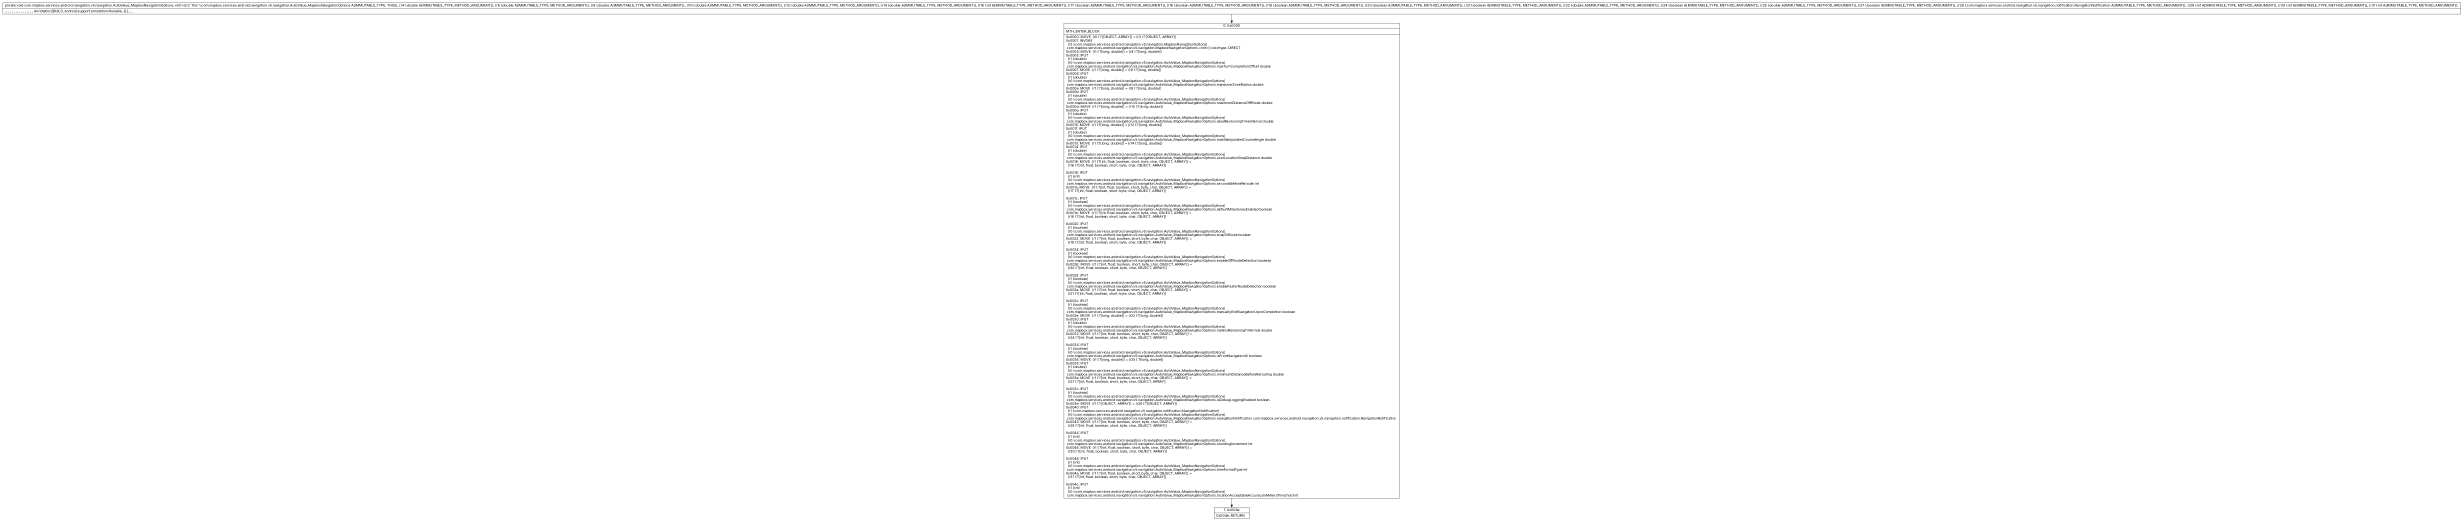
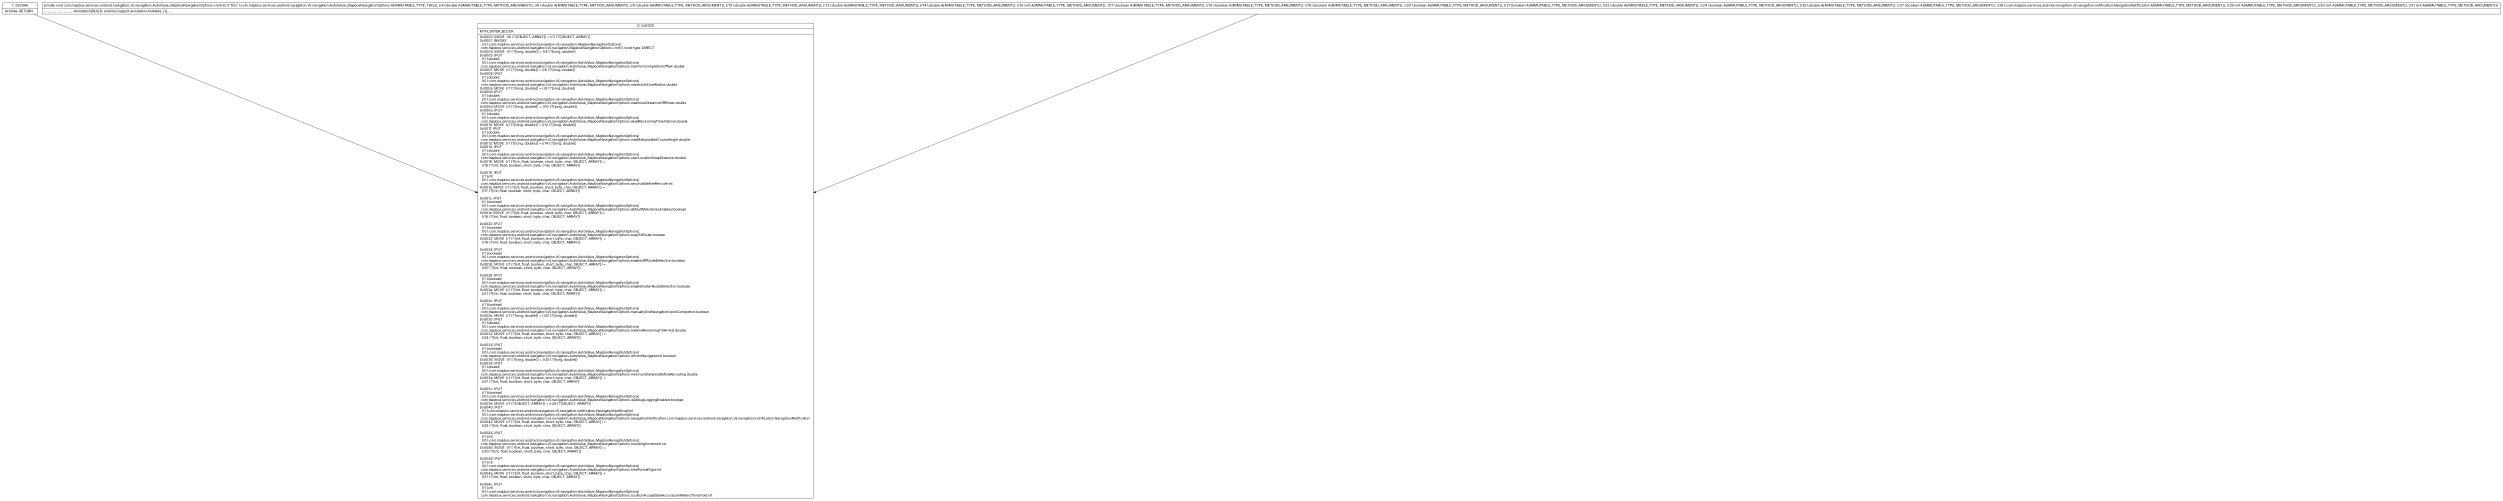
edge "0: 0x0000" -> "1: 0x004e": reversed
